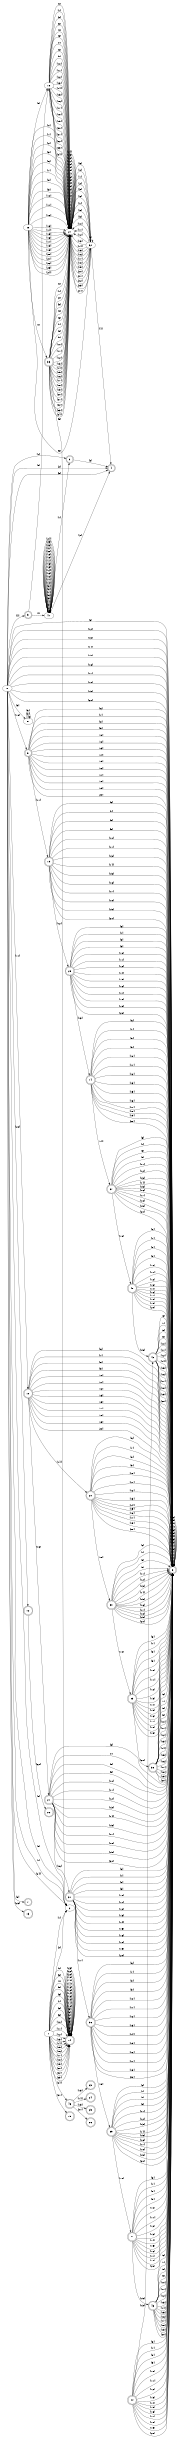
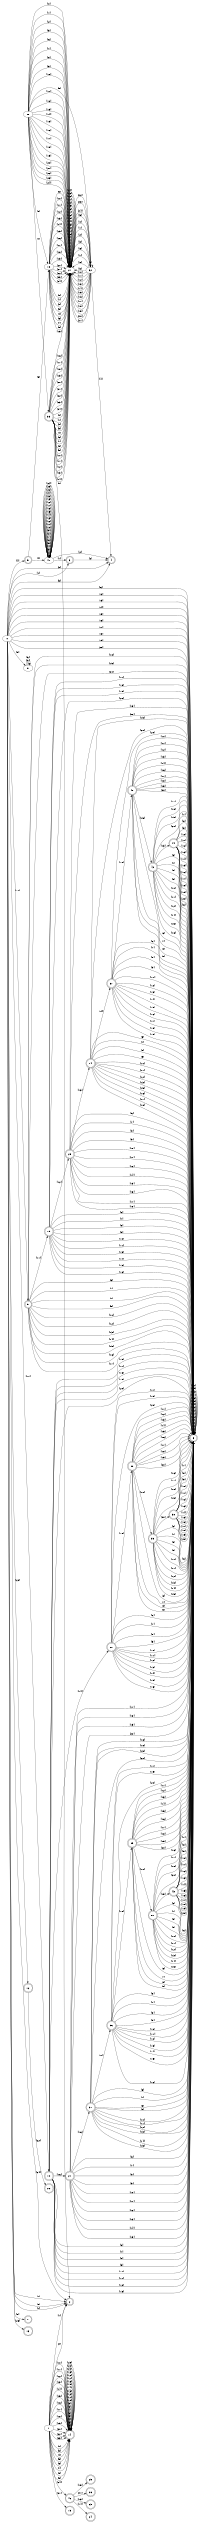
edge "44" -> "42": reversed
node "2": shape ellipse -> doublecircle
